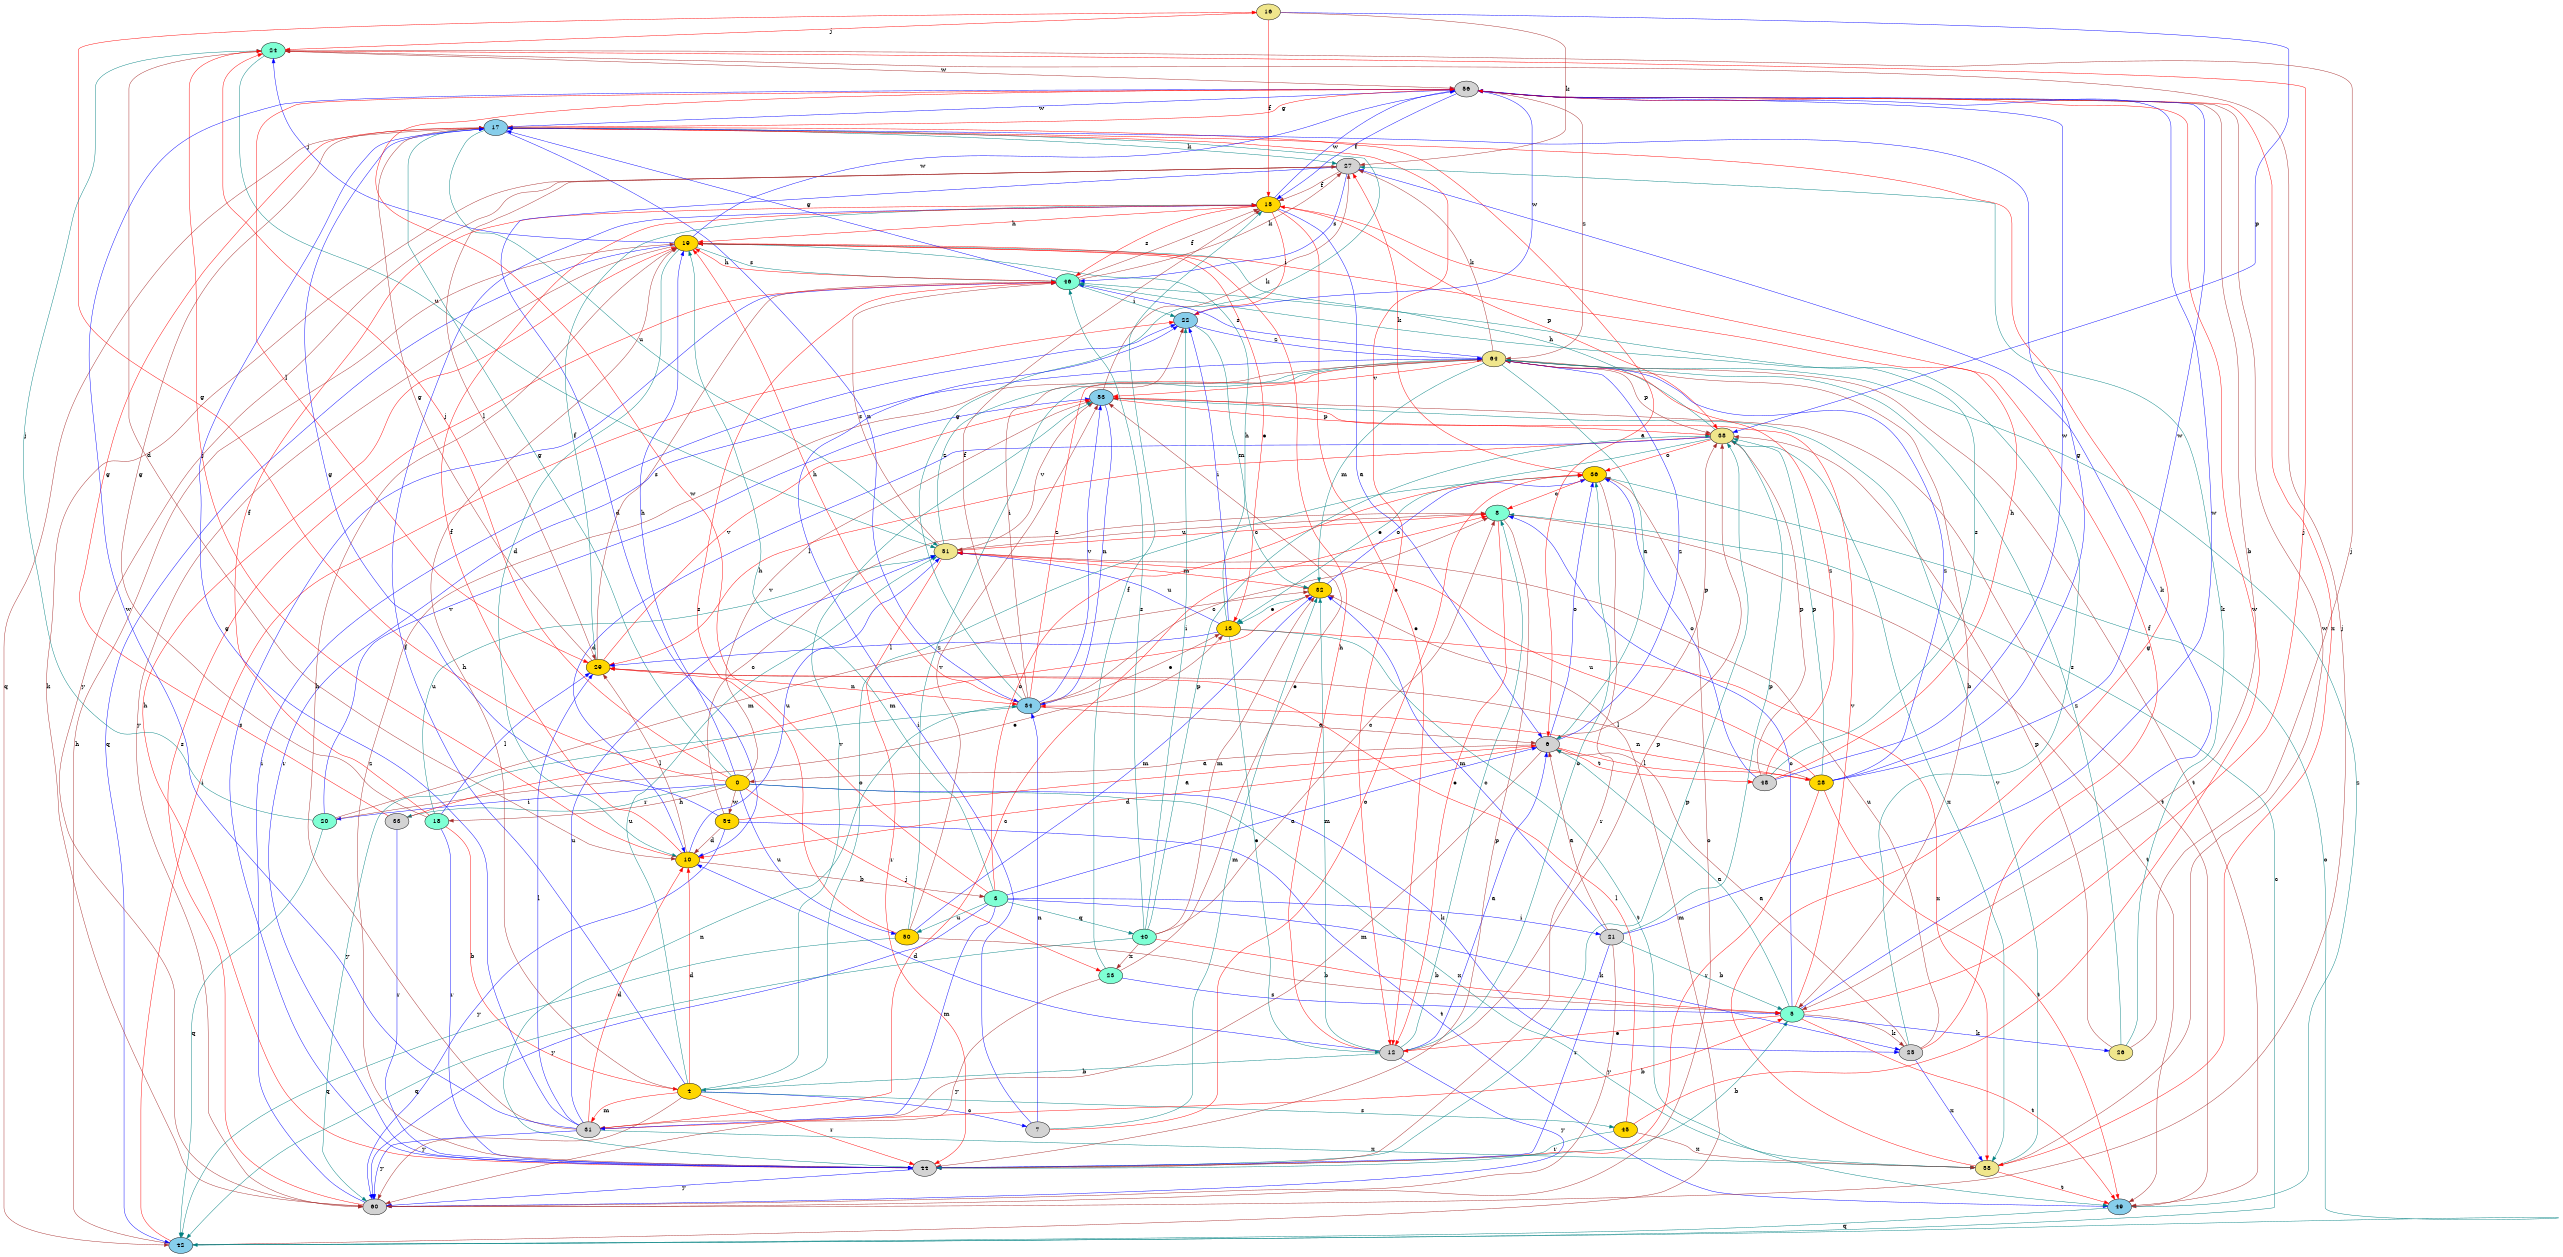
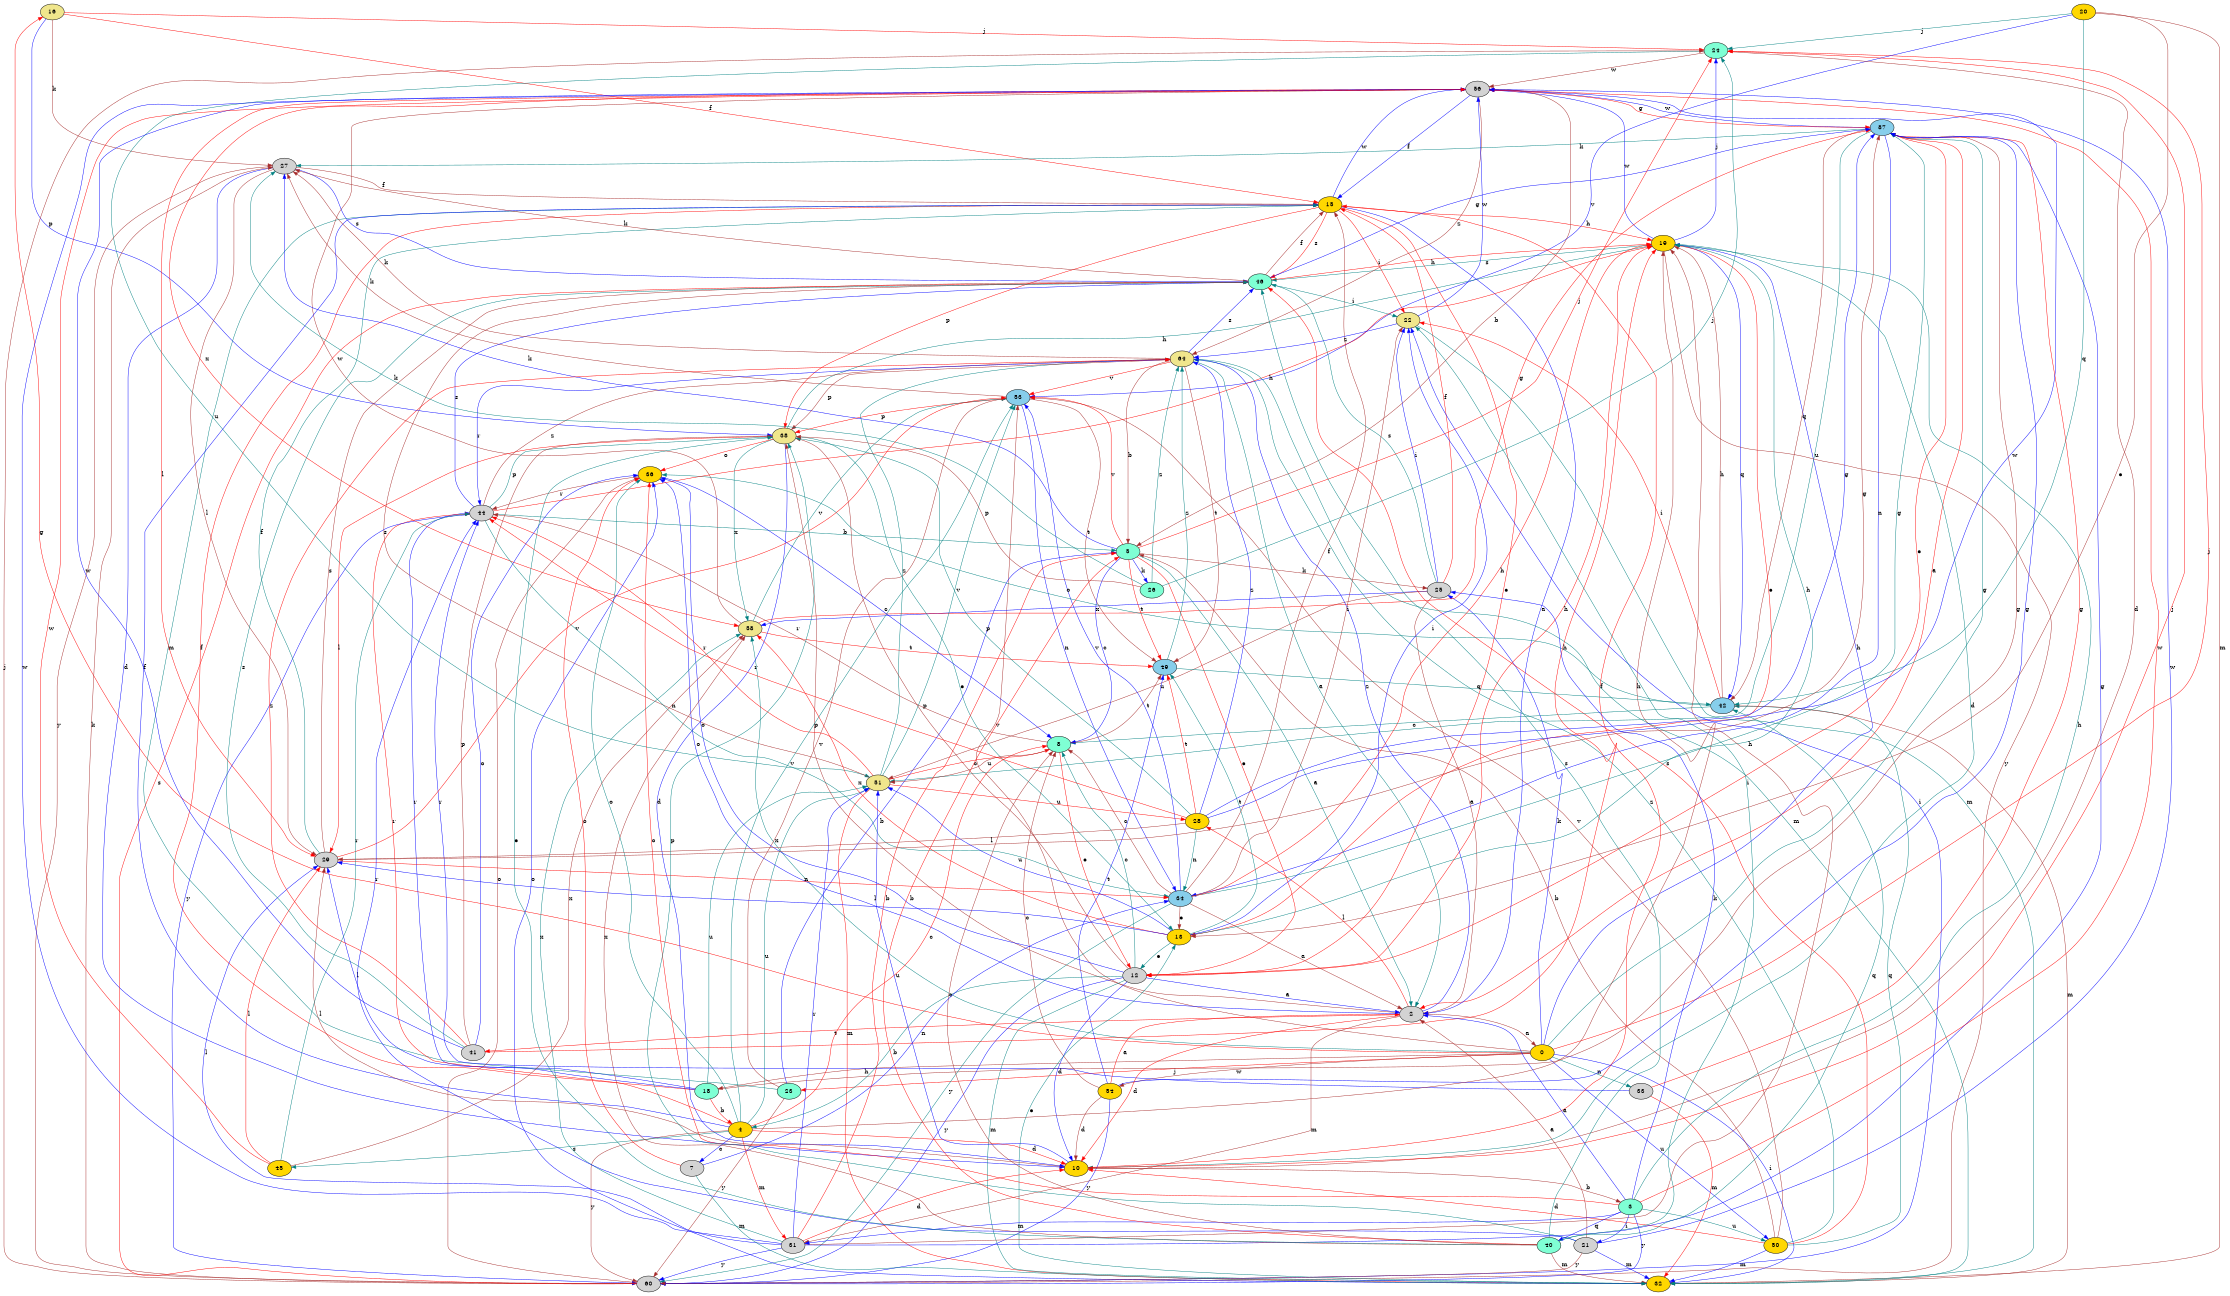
edge "26" -> "24": color brown -> teal
node "17": label "17" -> "87"
node "22": fillcolor skyblue -> khaki
edge "36" -> "27": removed, label "k"
edge "34" -> "64": removed, label "z"
edge "36" -> "8": color red -> blue
edge "51" -> "53": color brown -> teal
edge "28" -> "51": reversed
edge "23" -> "15": label "f" -> "m"
edge "7" -> "22": now "25" -> "22"
node "29": fillcolor gold -> lightgrey
edge "40" -> "38": label "p" -> "e"
edge "23" -> "53": label "e" -> "v"
edge "28" -> "34": color red -> teal
node "6": label "6" -> "2"
node "48": label "48" -> "41"
edge "12" -> "36": color teal -> blue
edge "0" -> "20": now "0" -> "32"
edge "0" -> "33": label "r" -> "n"
node "20": fillcolor aquamarine -> gold
edge "31" -> "8": now "4" -> "8"
edge "31" -> "51": label "u" -> "r"
edge "8" -> "44": label "p" -> "r"
edge "3" -> "40": color teal -> blue
edge "40" -> "23": now "40" -> "58"
edge "21" -> "5": removed, label "b"
edge "23" -> "5": label "s" -> "b"
node "26": fillcolor khaki -> aquamarine
edge "50" -> "10": added, label "d"
